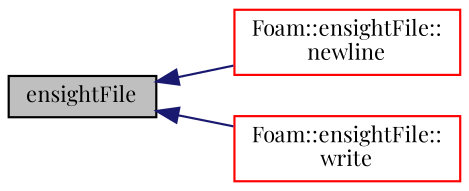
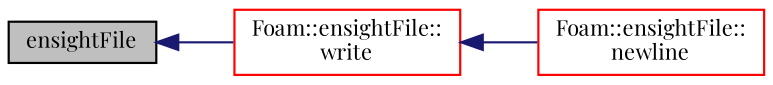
edge "Foam::ensightFile:: newline" -> "ensightFile": now "Foam::ensightFile:: newline" -> "Foam::ensightFile:: write"
